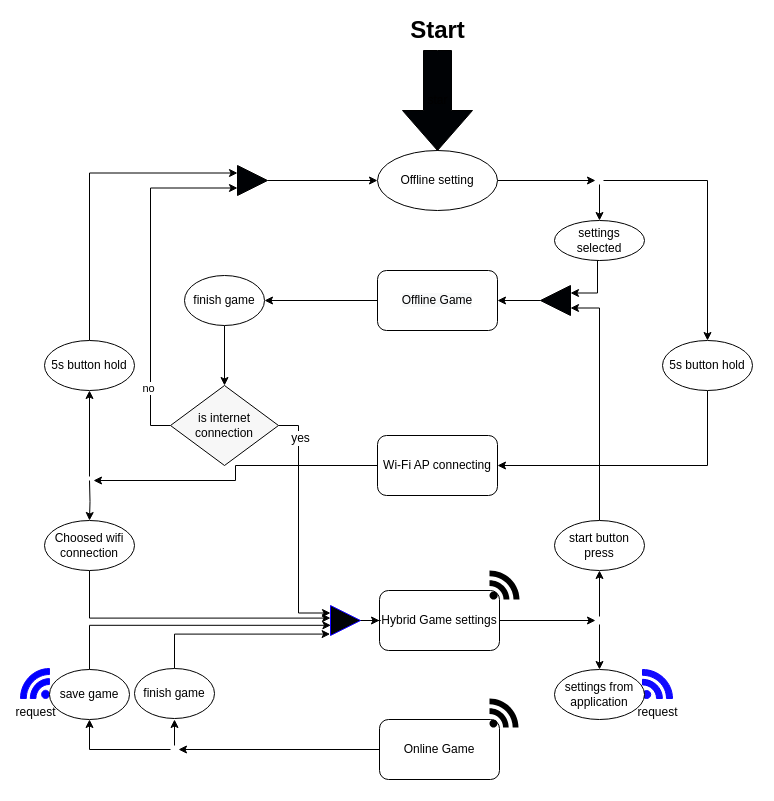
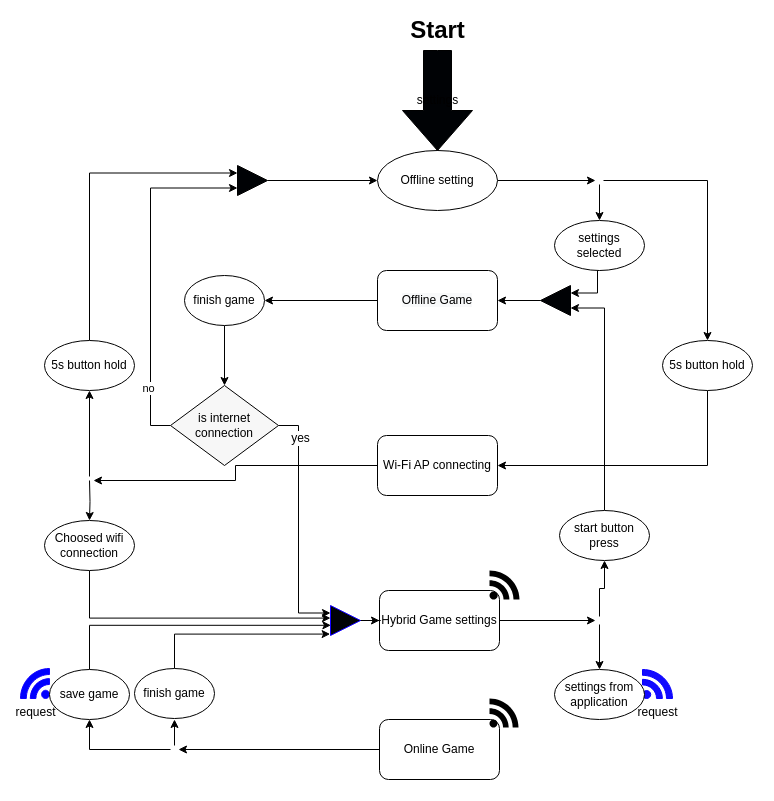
node "star": label "star" -> "settings"
node "settings selected": size 90x40 -> 90x50
node "start button press": moved (600, 546) -> (605, 536)
